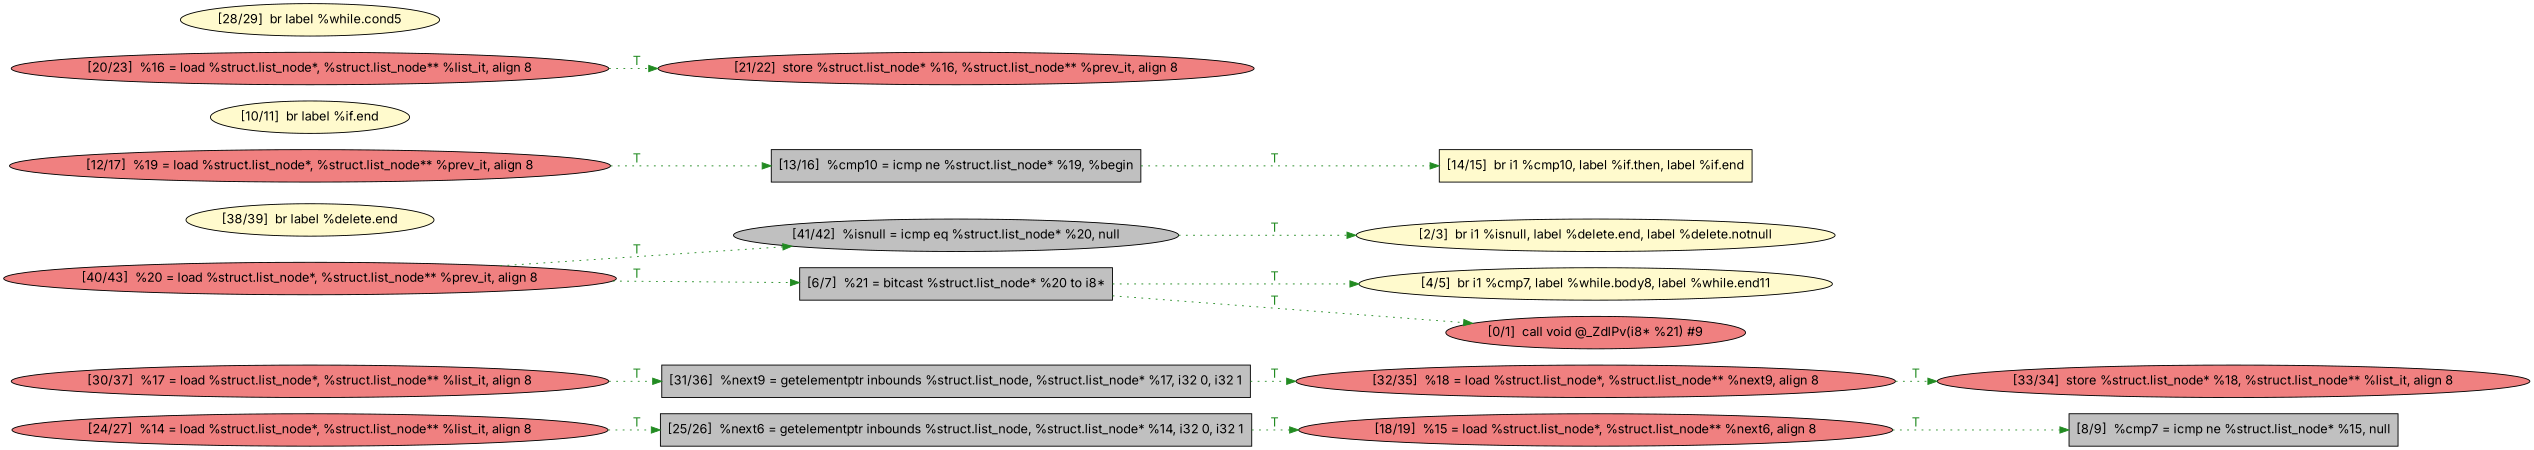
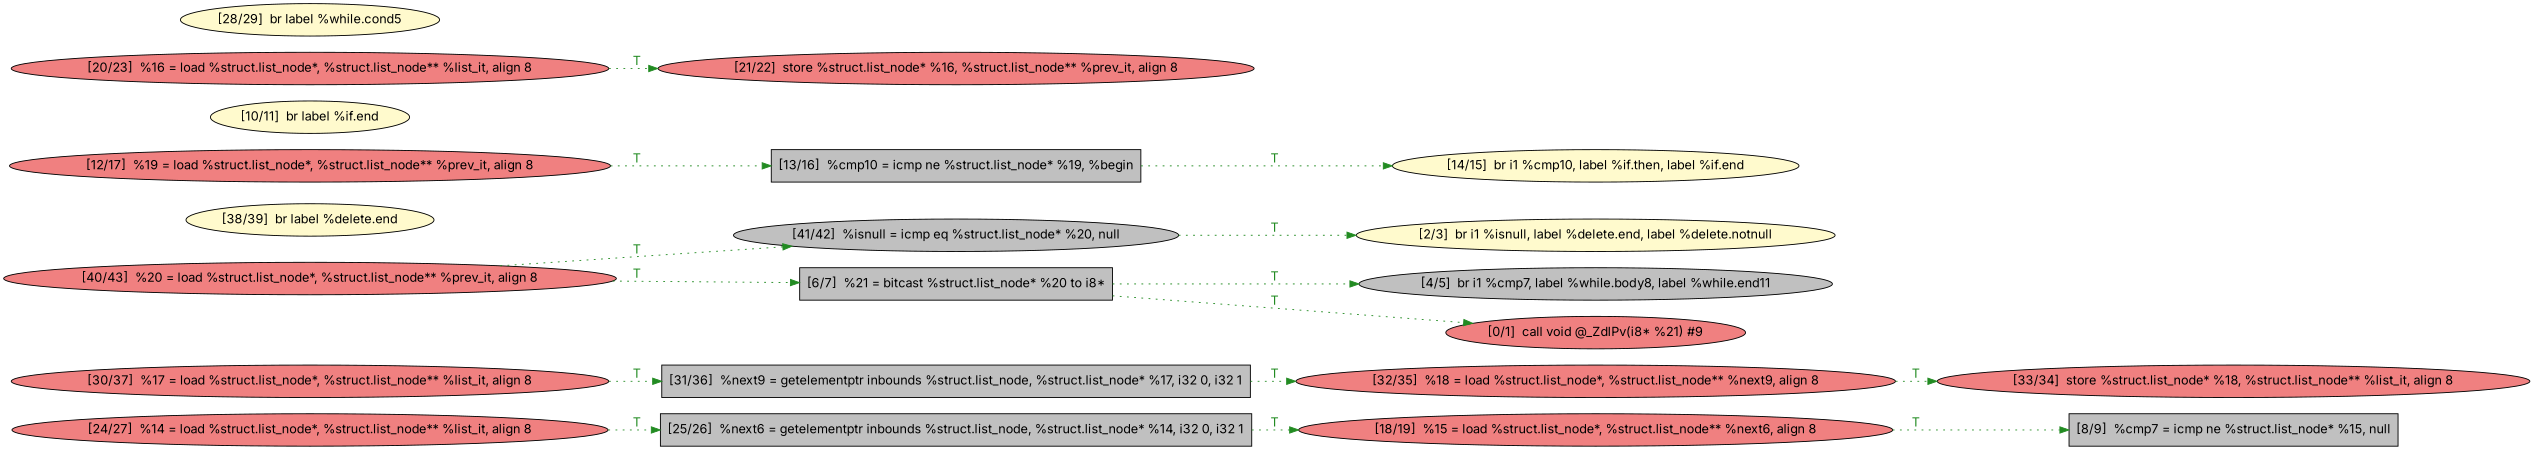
node "[14/15]  br i1 %cmp10, label %if.then, label %if.end": shape box -> ellipse
node "[4/5]  br i1 %cmp7, label %while.body8, label %while.end11": fillcolor lemonchiffon -> grey
